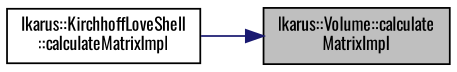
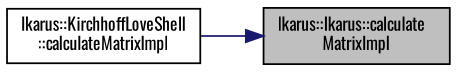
node "Ikarus::Volume::calculate MatrixImpl": label "Ikarus::Volume::calculate MatrixImpl" -> "Ikarus::Ikarus::calculate MatrixImpl"
